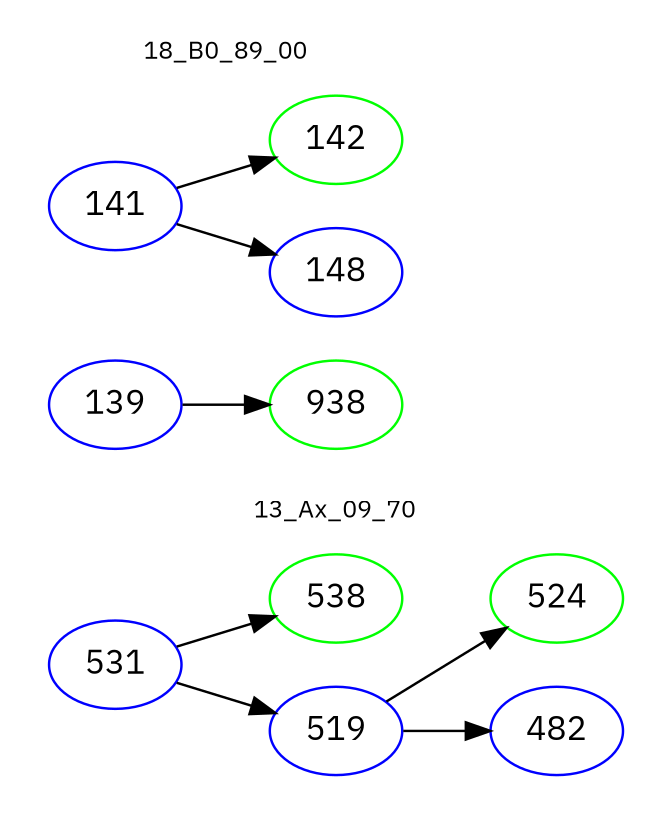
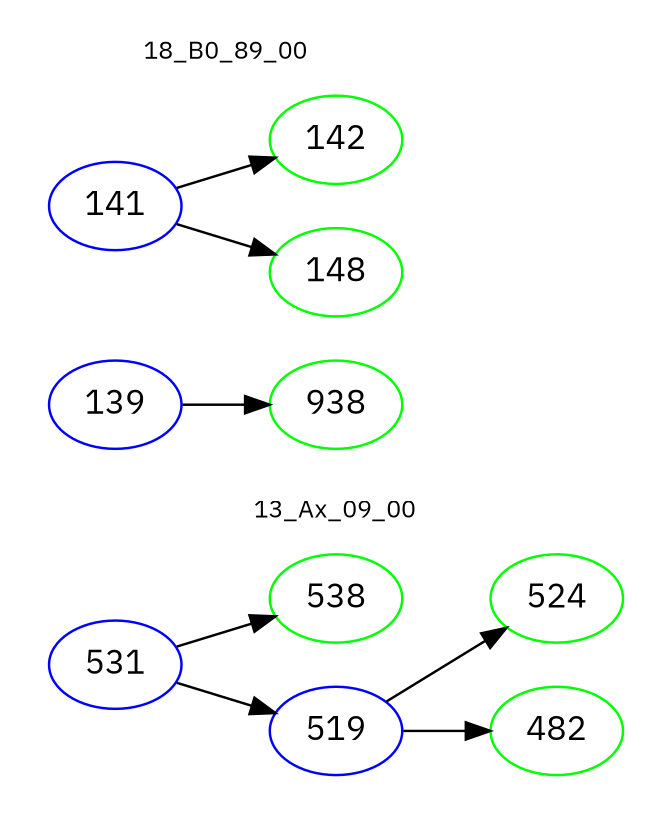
node "148": color blue -> green
cluster "13_Ax_09_70": label "13_Ax_09_70" -> "13_Ax_09_00"
node "482": color blue -> green
